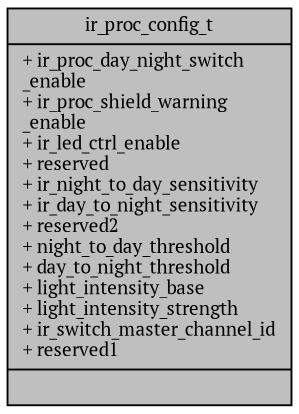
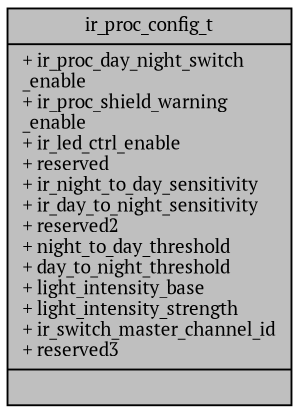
node "ir_proc_config_t": text "+ reserved1" -> "+ reserved3"
